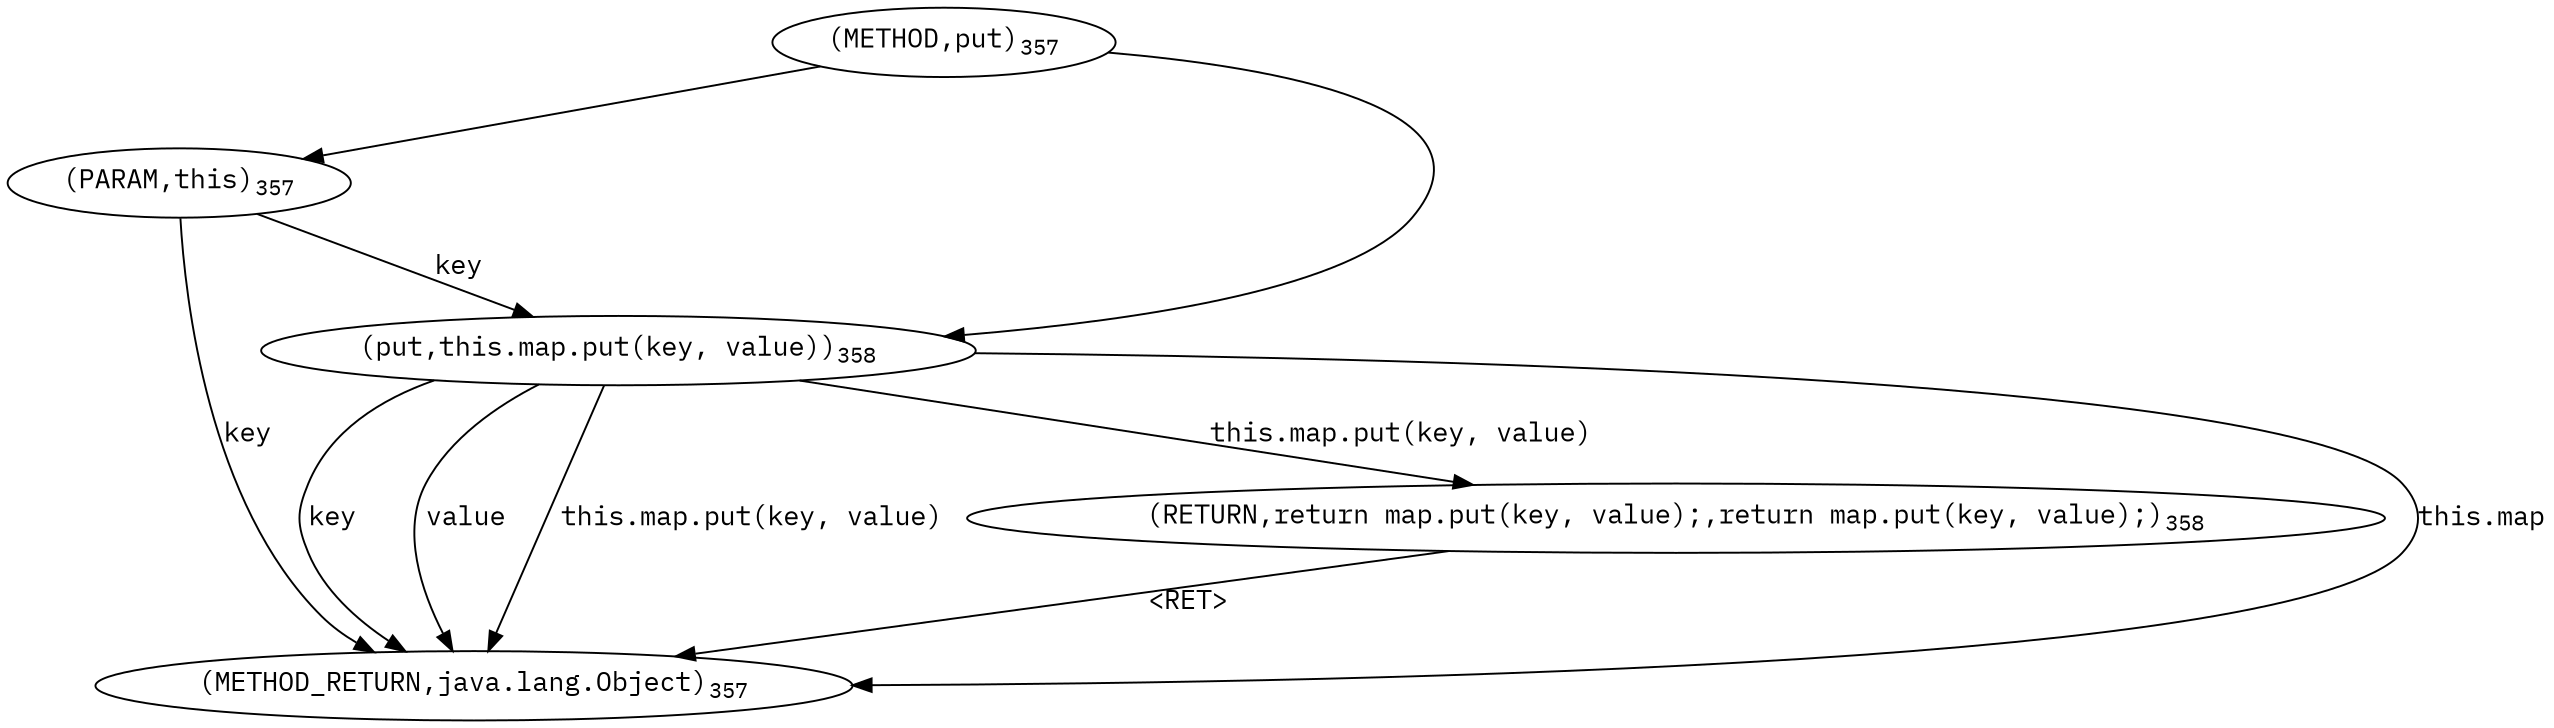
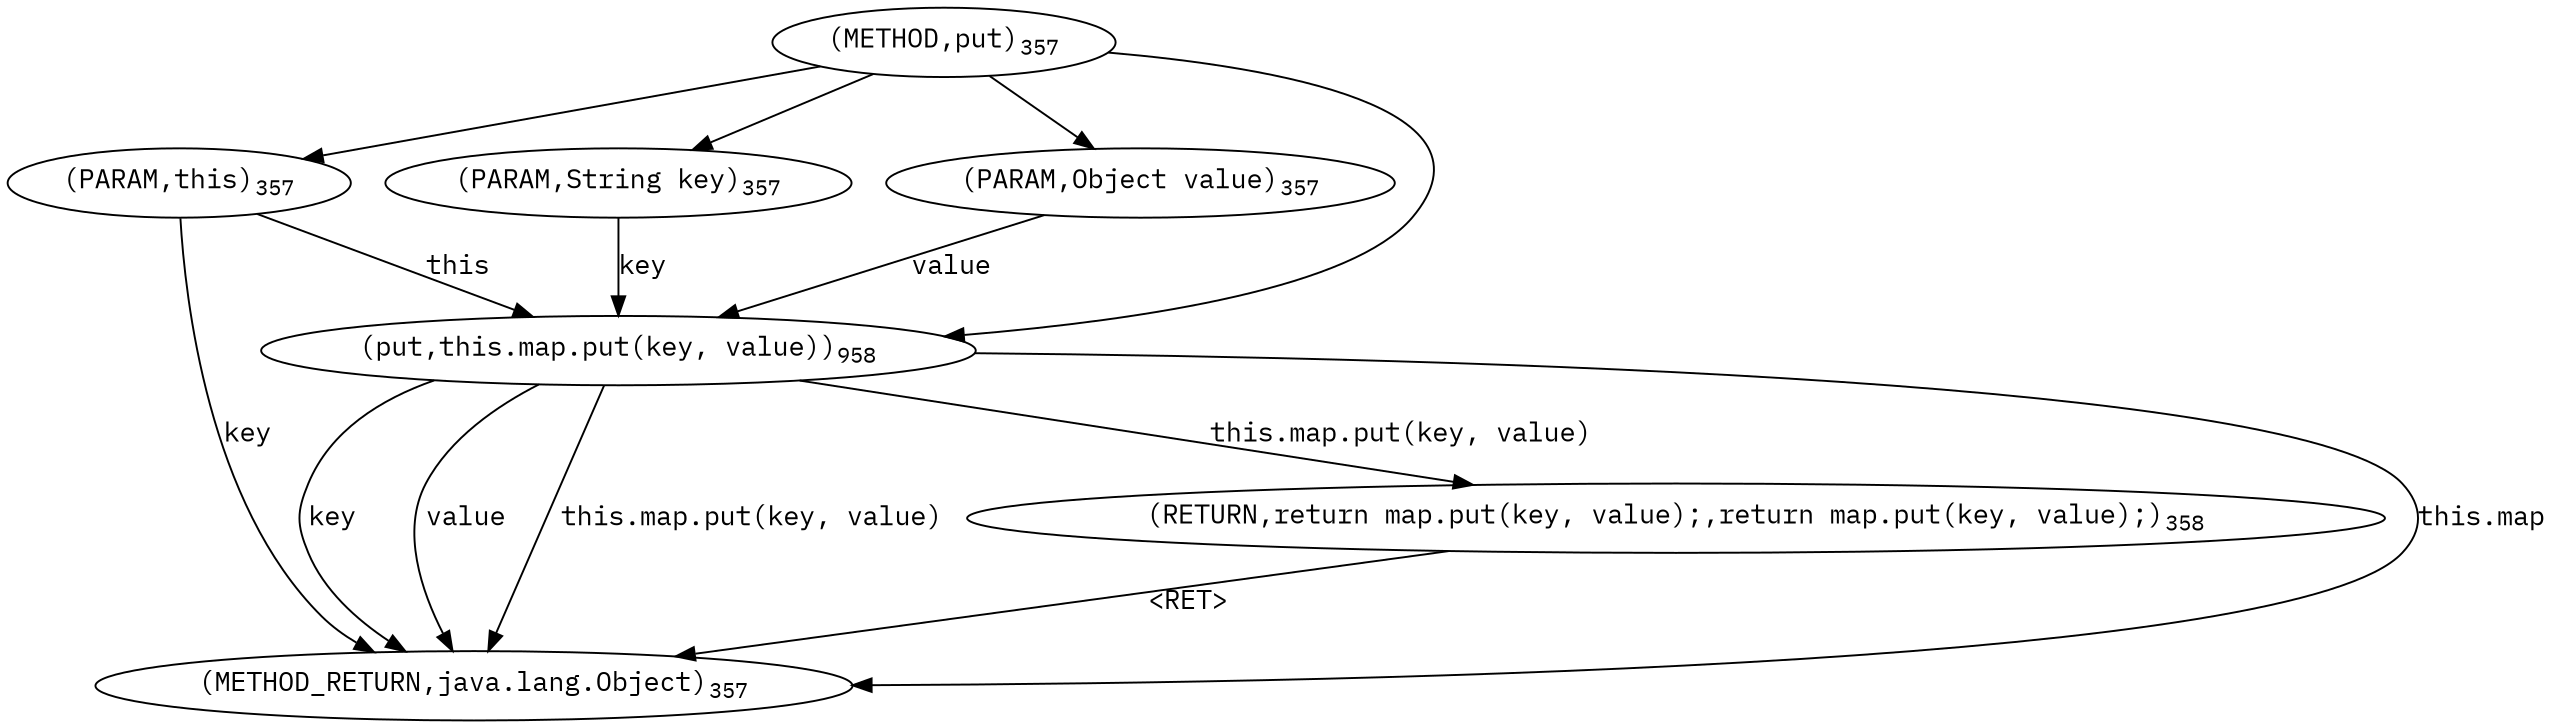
node "(PARAM,String key)": added
node "(PARAM,Object value)": added
edge "(PARAM,this)" -> "(put,this.map.put(key, value))": label "key" -> "this"
node "(put,this.map.put(key, value))": text "358" -> "958"
